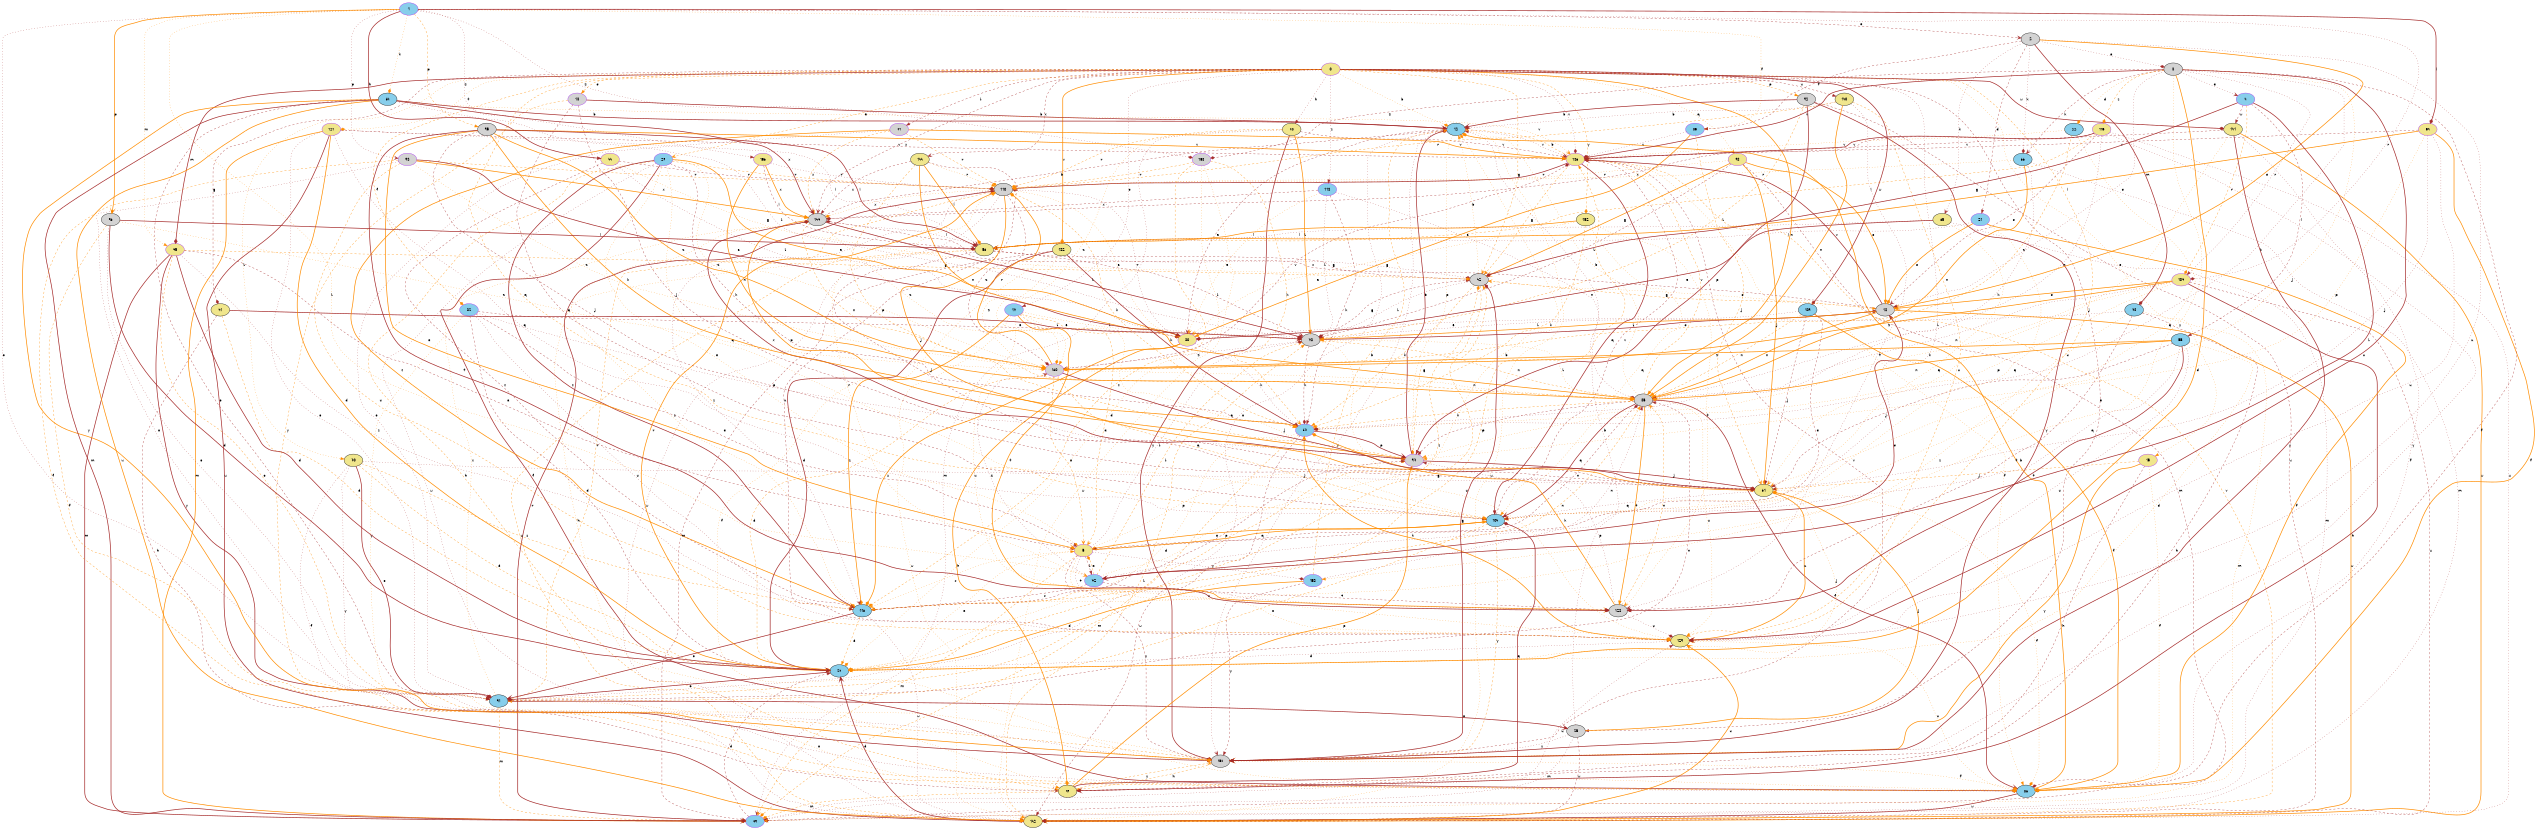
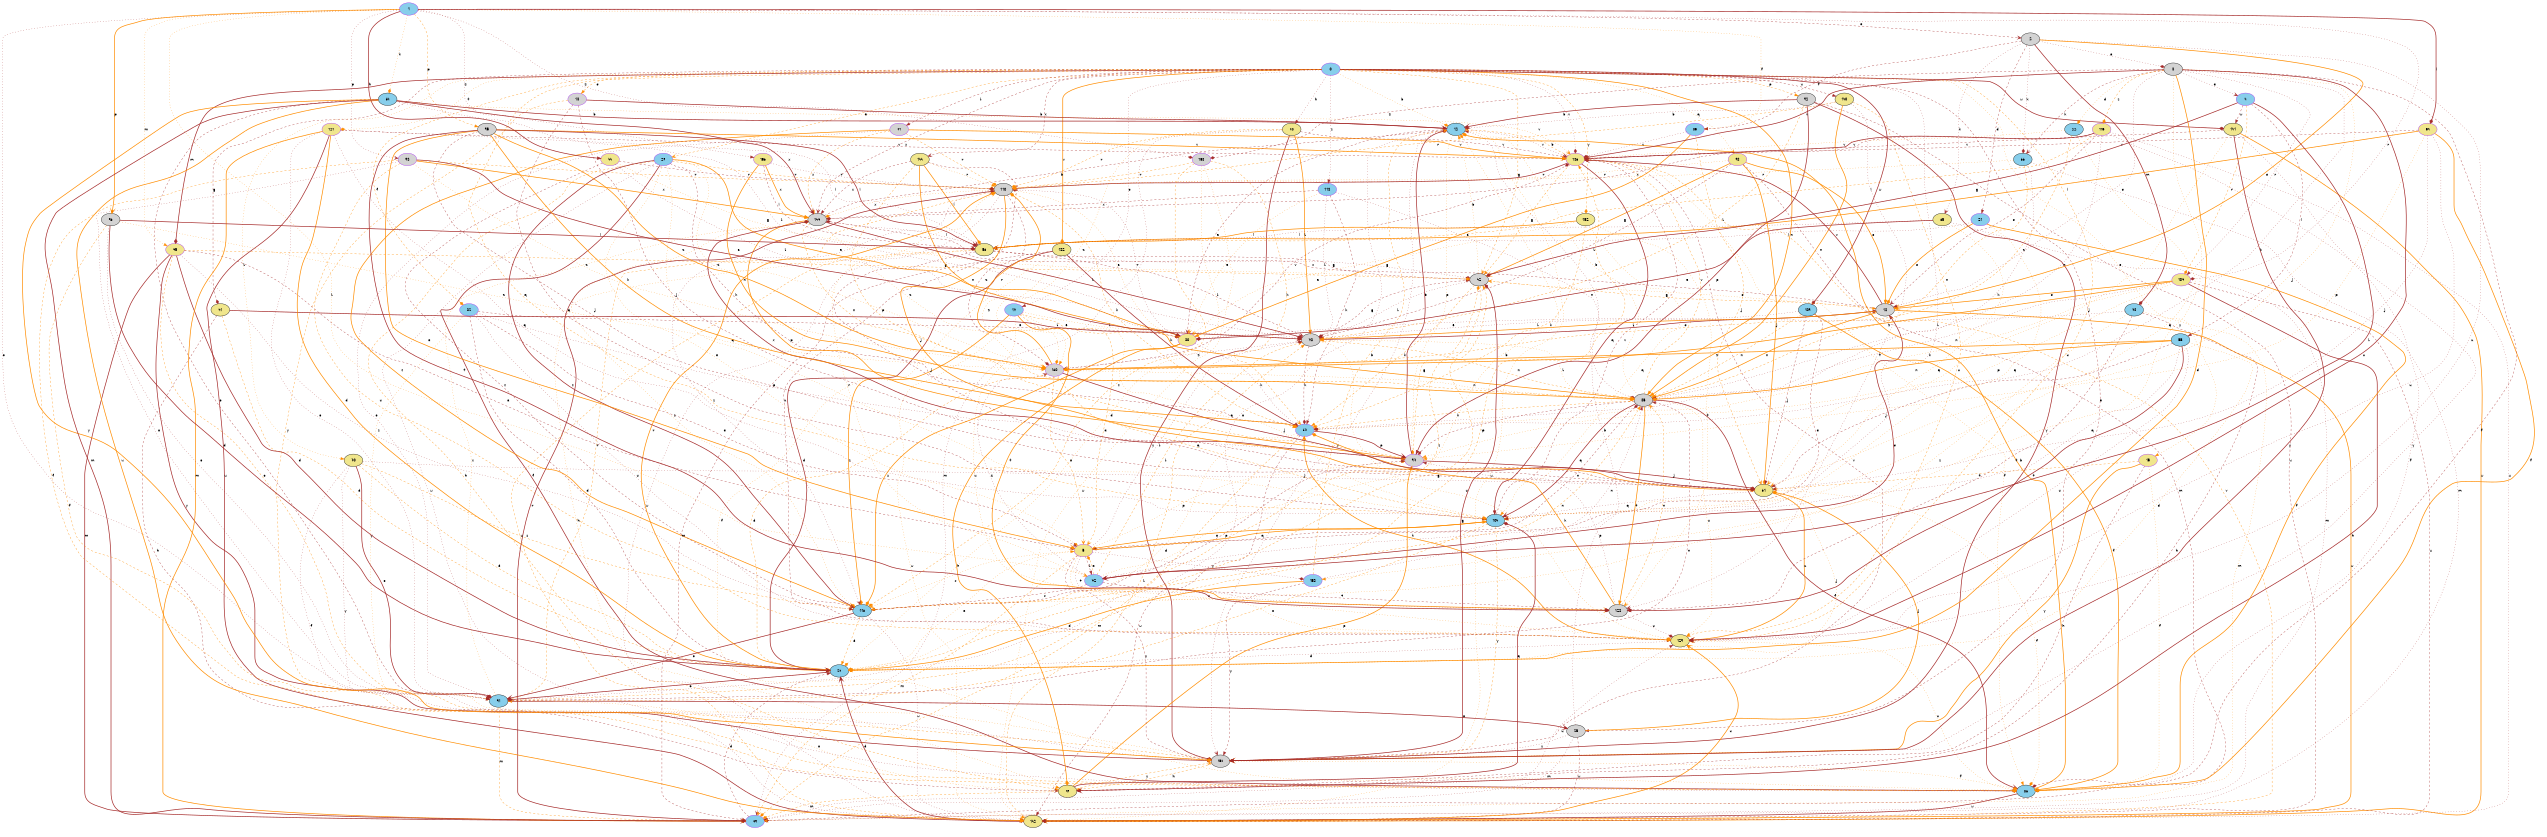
node "0": fillcolor khaki -> skyblue
edge "66" -> "85": style bold -> dashed
edge "15" -> "61": label "j" -> "t"
